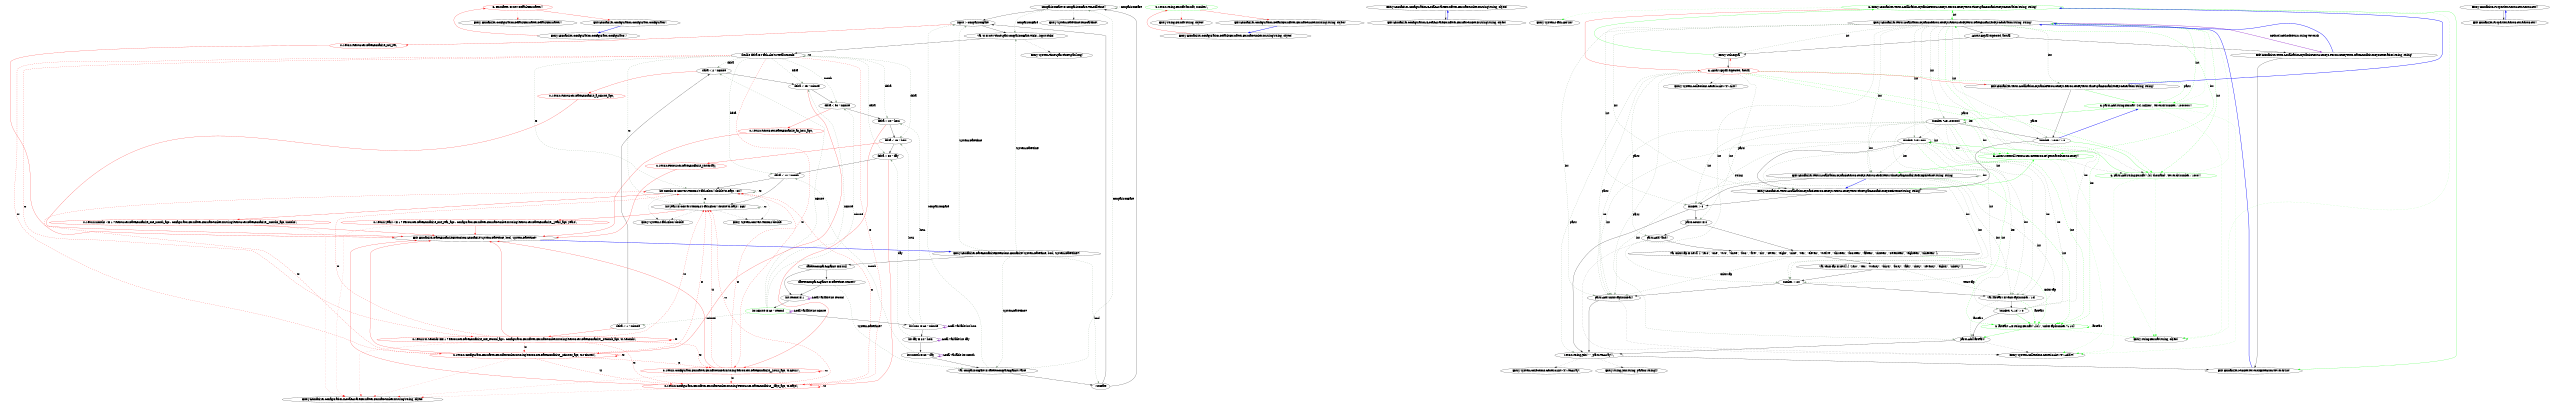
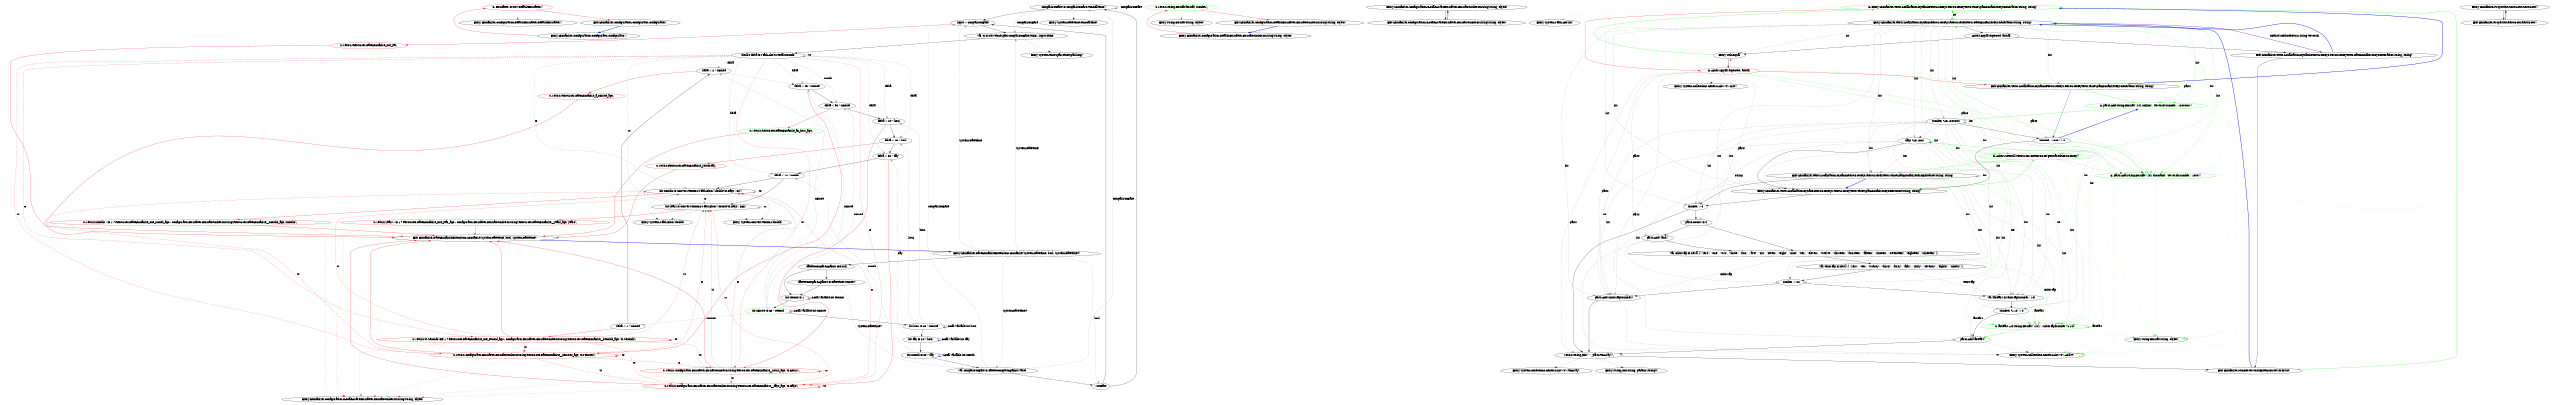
edge "delta < 2 * minute" -> "delta < 45 * minute": style solid -> dotted
node "0: return Resources.DateHumanize_an_hour_ago;": color red -> green
node "number %= 1000": label "number %= 1000" -> "days %= 1000"
